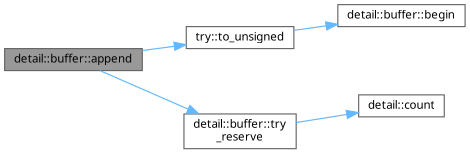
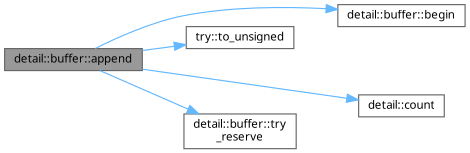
edge "try::to_unsigned" -> "detail::buffer::begin": now "detail::buffer::append" -> "detail::buffer::begin"
edge "detail::buffer::try _reserve" -> "detail::count": now "detail::buffer::append" -> "detail::count"
